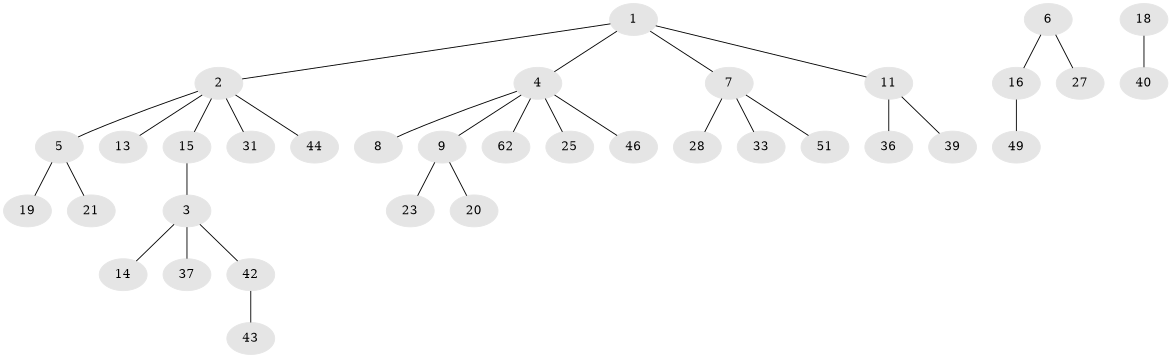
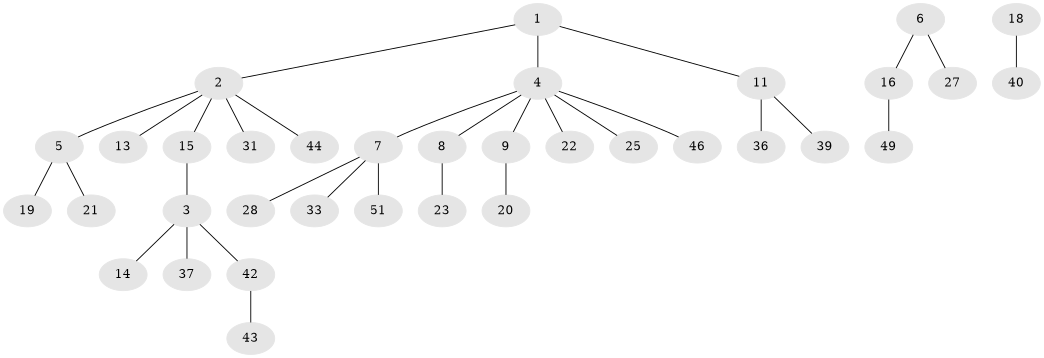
edge "1" -- "7": now "4" -- "7"
node "62": label "62" -> "22"
edge "9" -- "23": now "8" -- "23"
